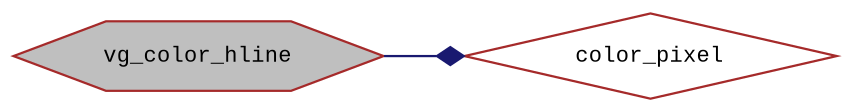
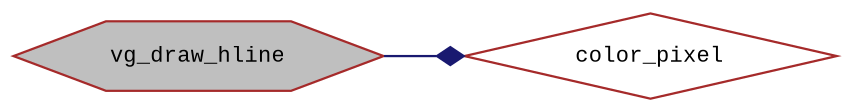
node "vg_color_hline": label "vg_color_hline" -> "vg_draw_hline"
